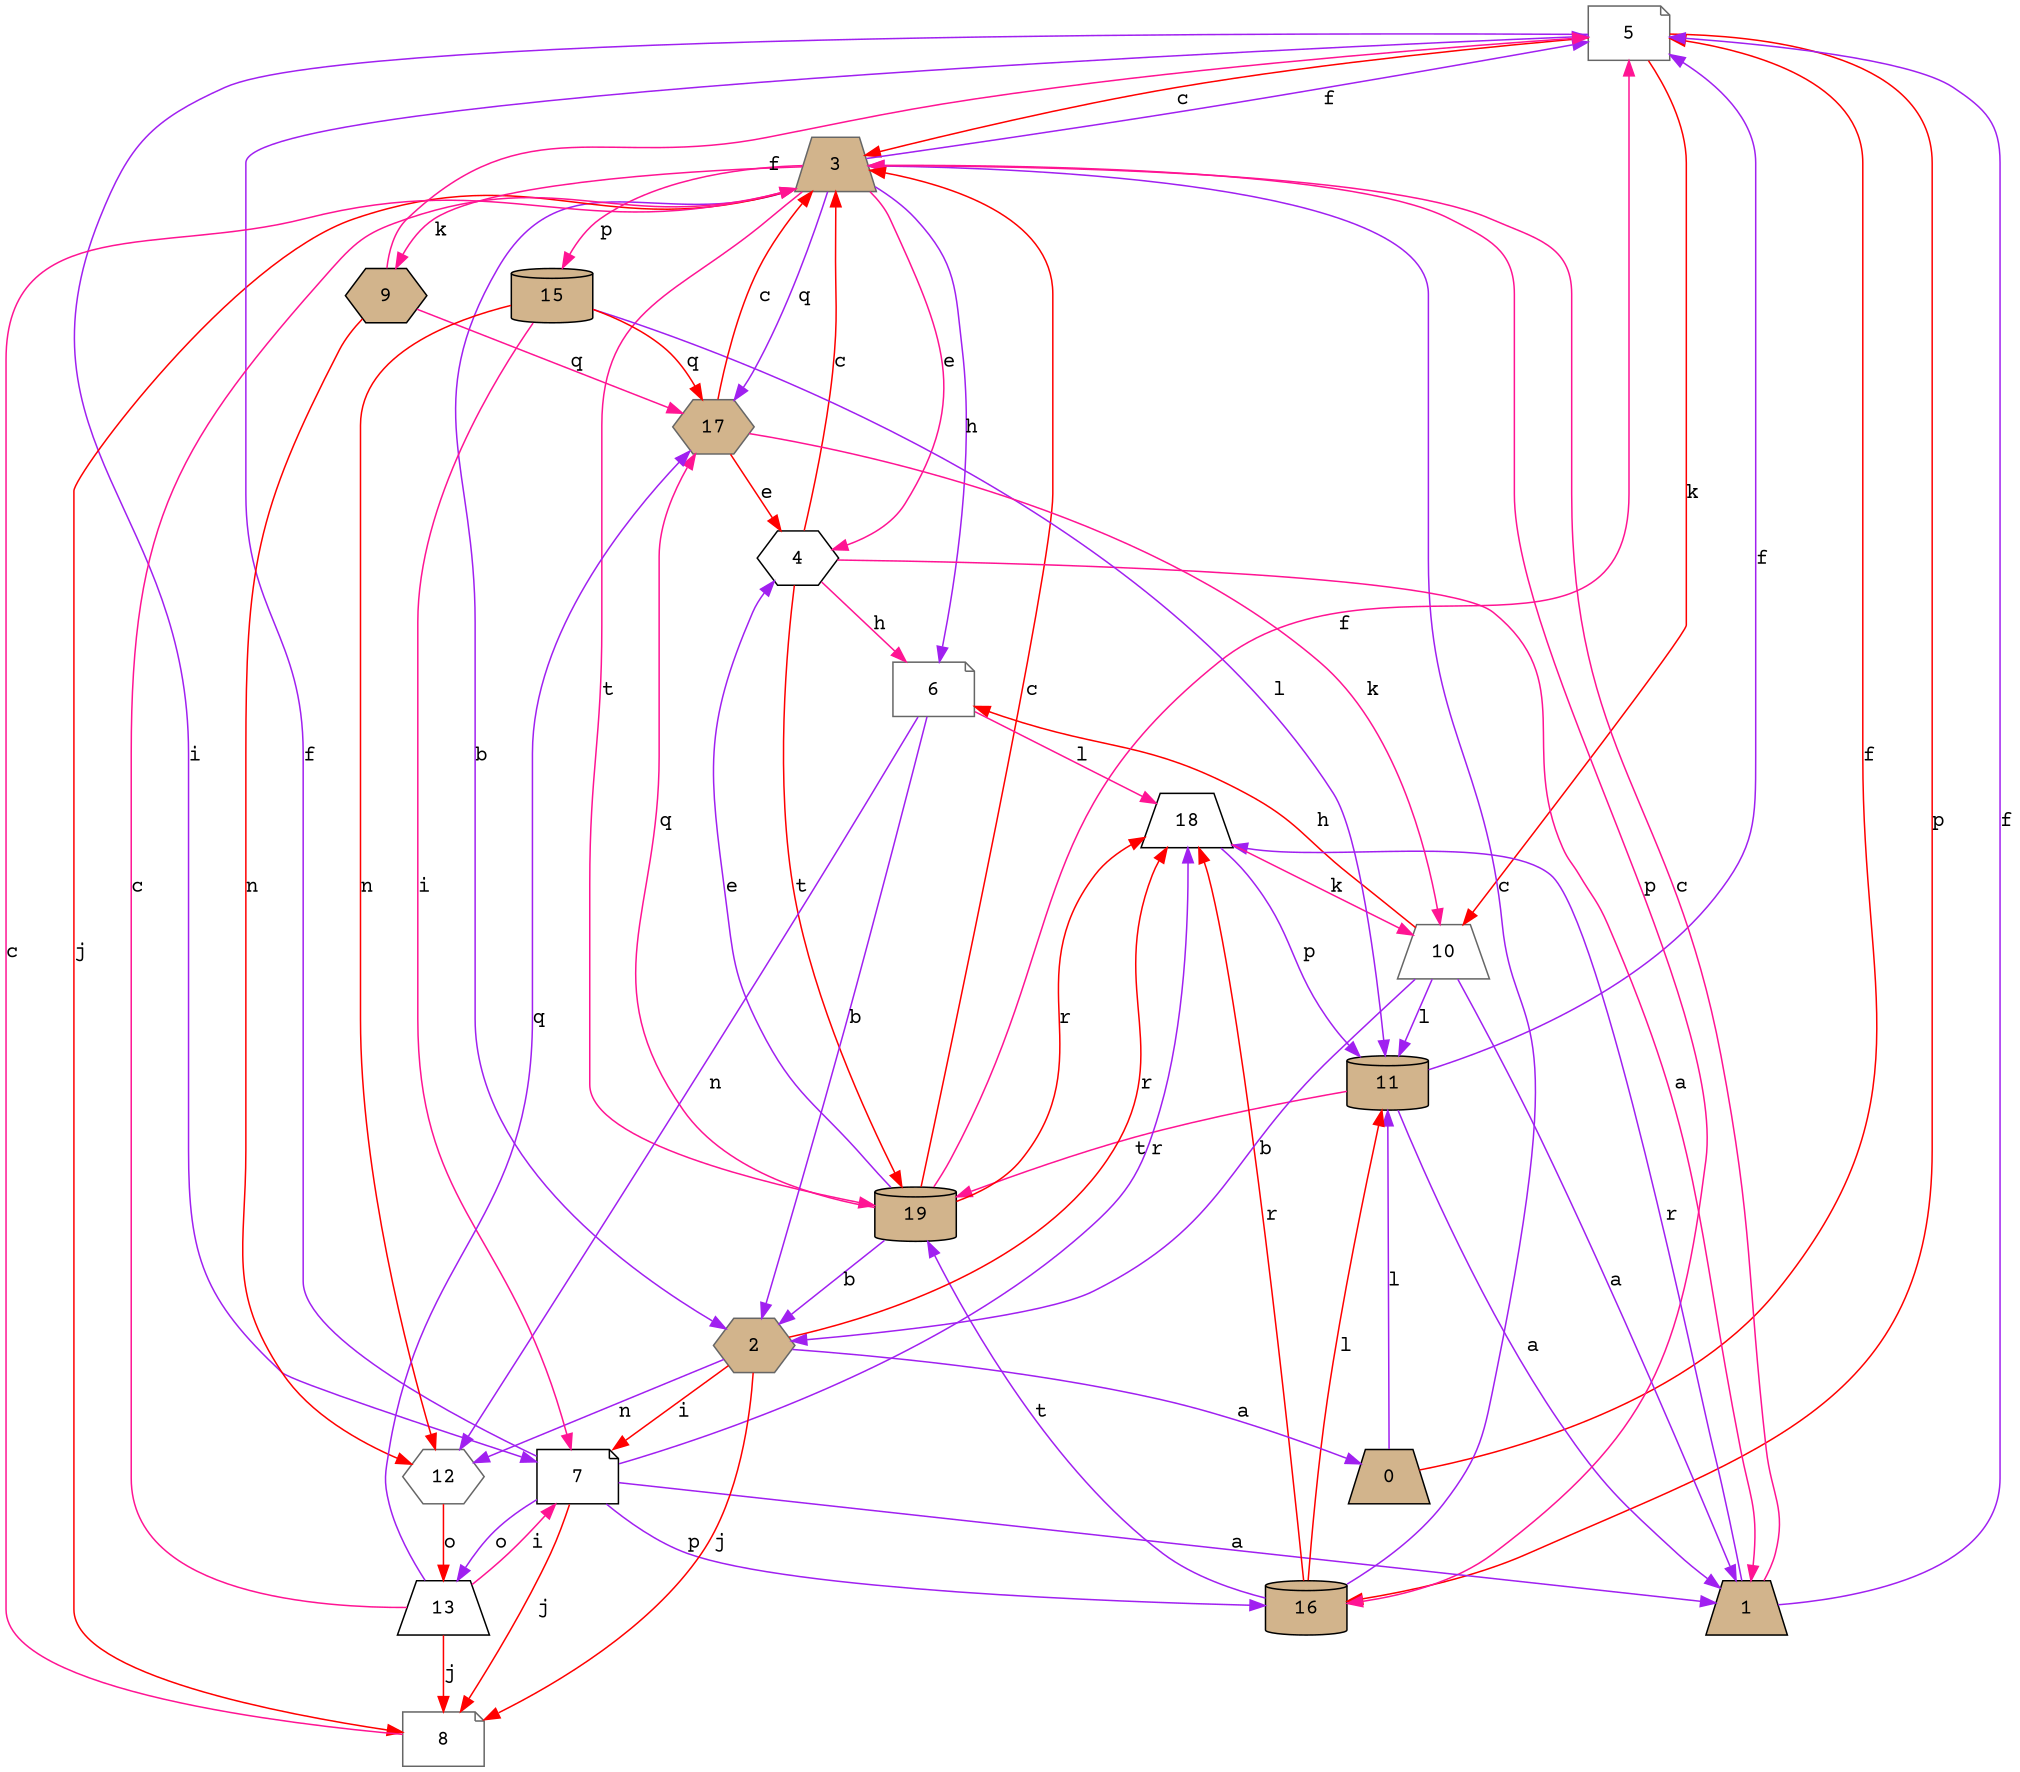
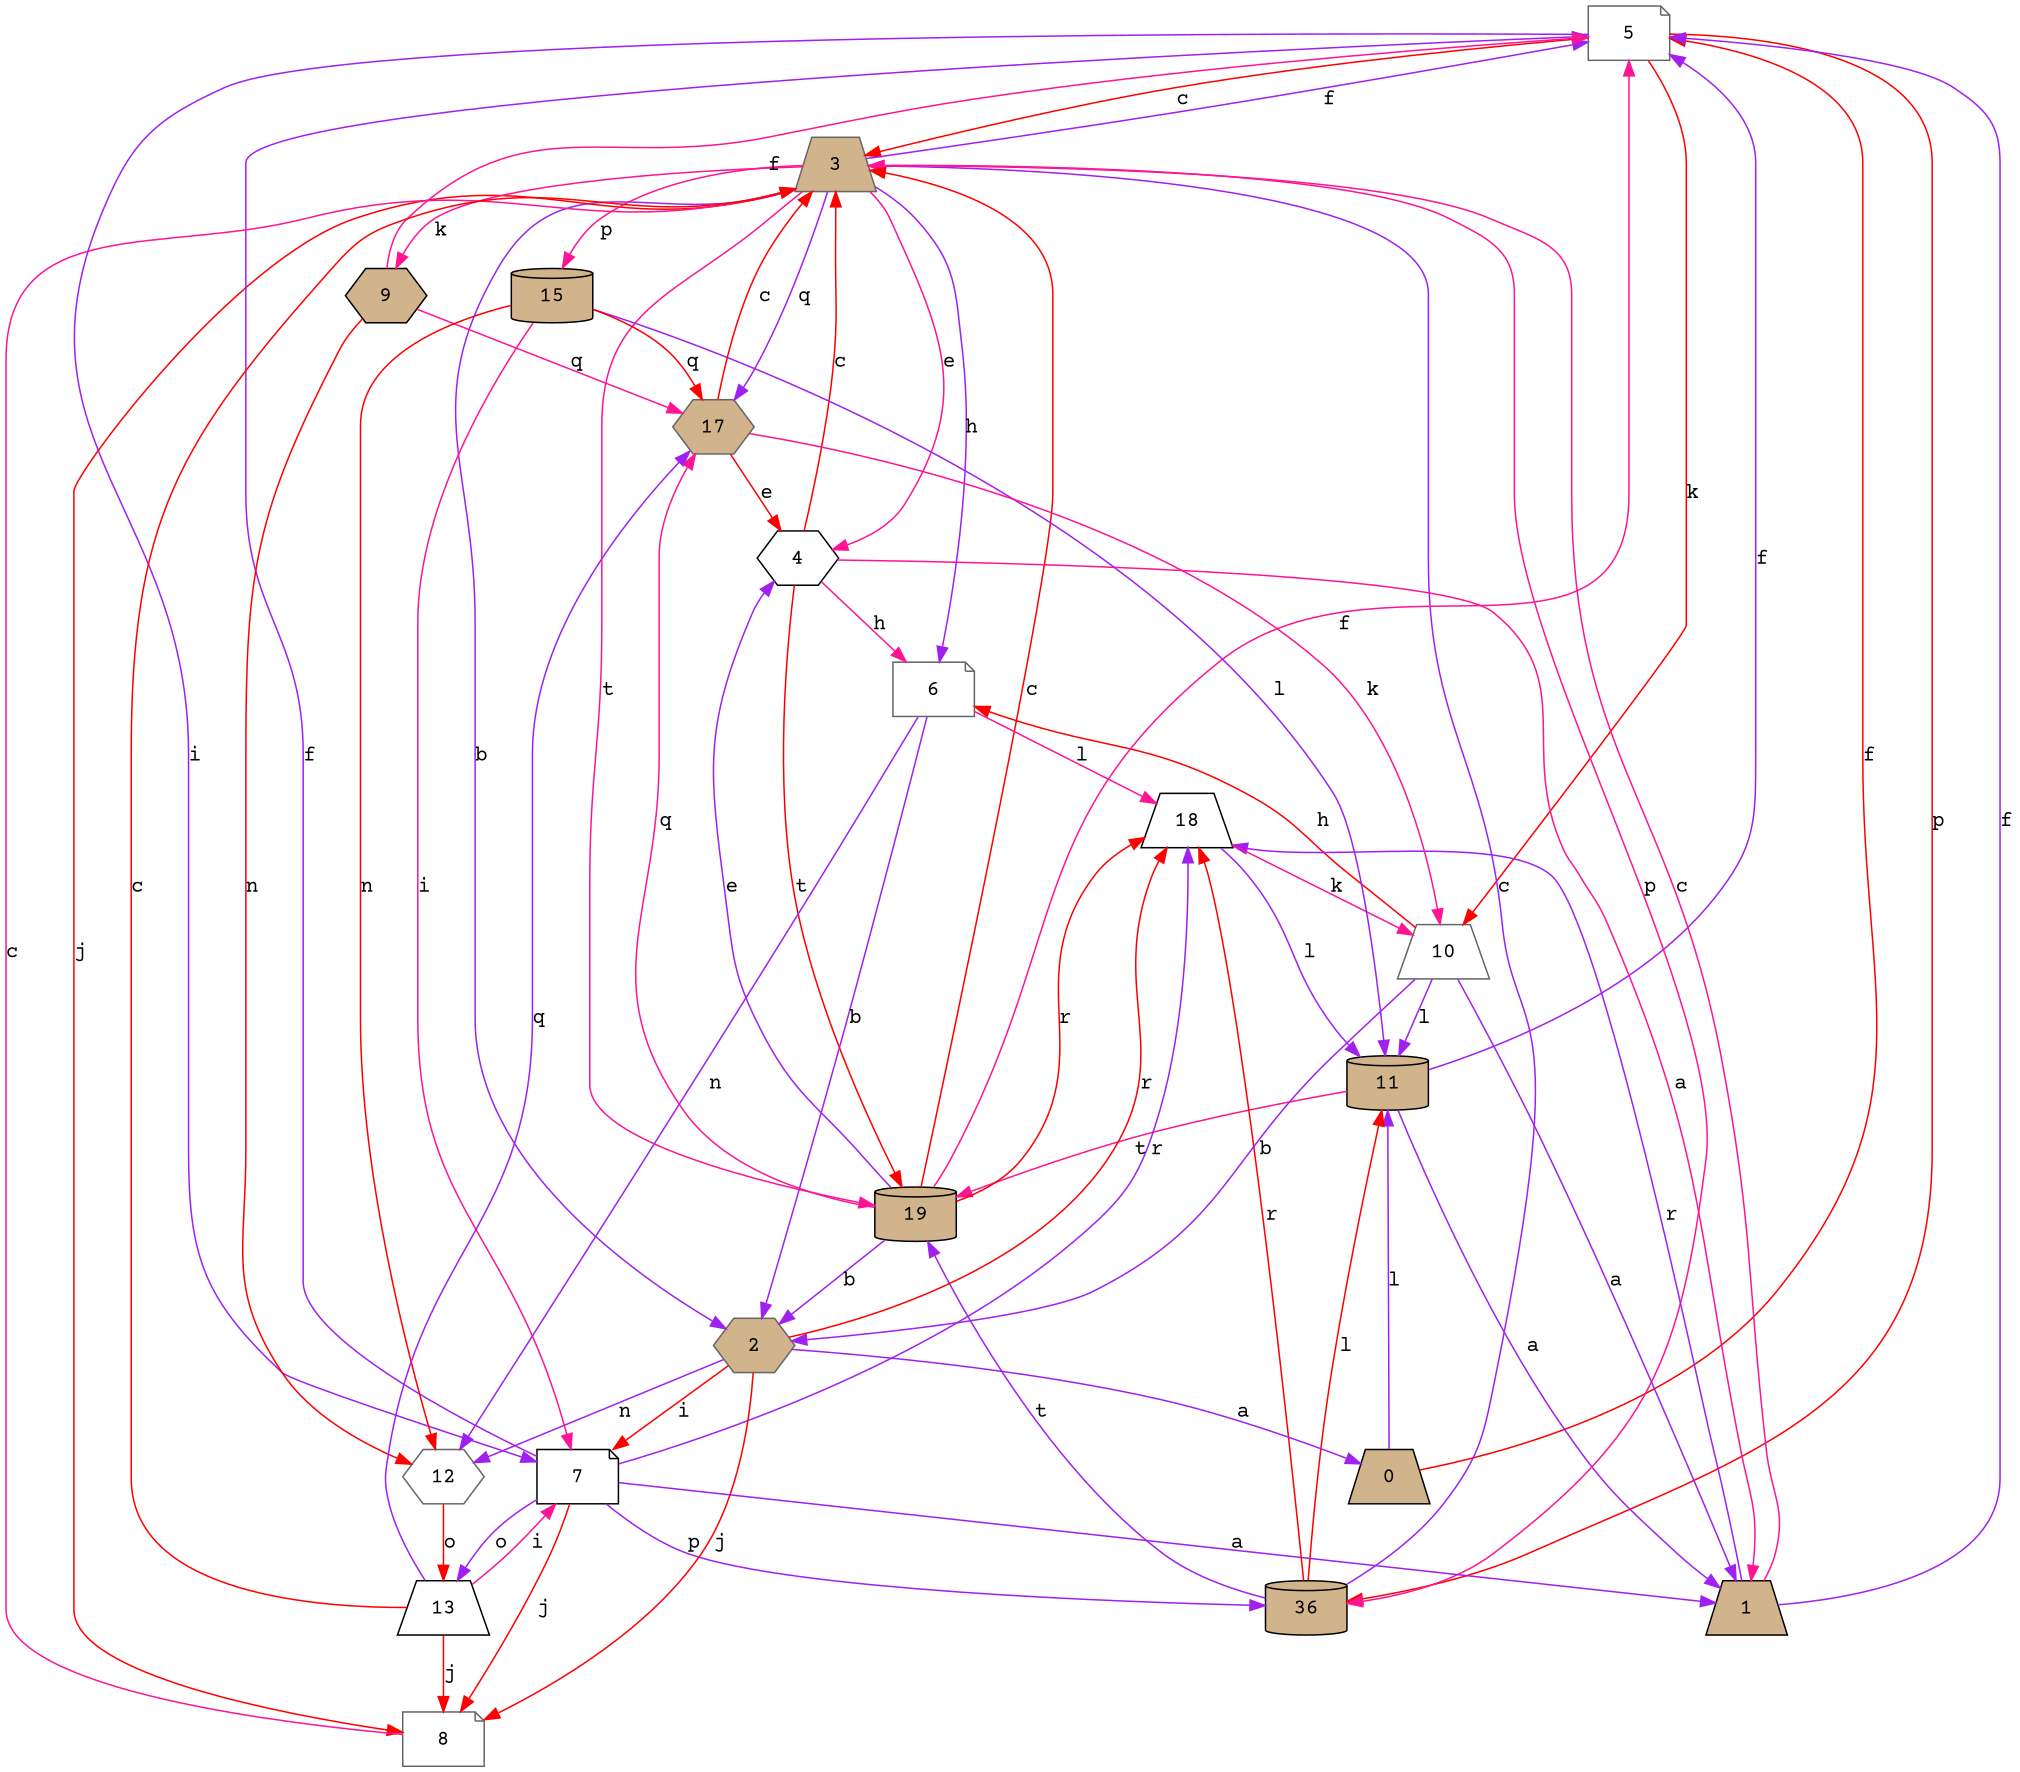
edge "13" -> "3": color deeppink -> red
edge "18" -> "11": label "p" -> "l"
node "16": label "16" -> "36"
